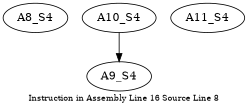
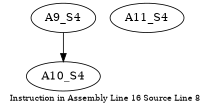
node "A8_S4": removed
edge "A10_S4" -> "A9_S4": reversed
